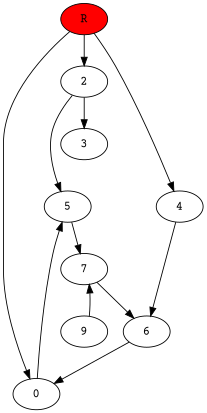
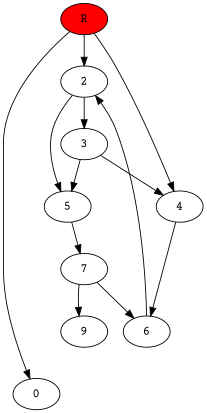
edge "3" -> "4": added
edge "0" -> "5": now "3" -> "5"
edge "9" -> "7": reversed
edge "6" -> "0": now "6" -> "2"
